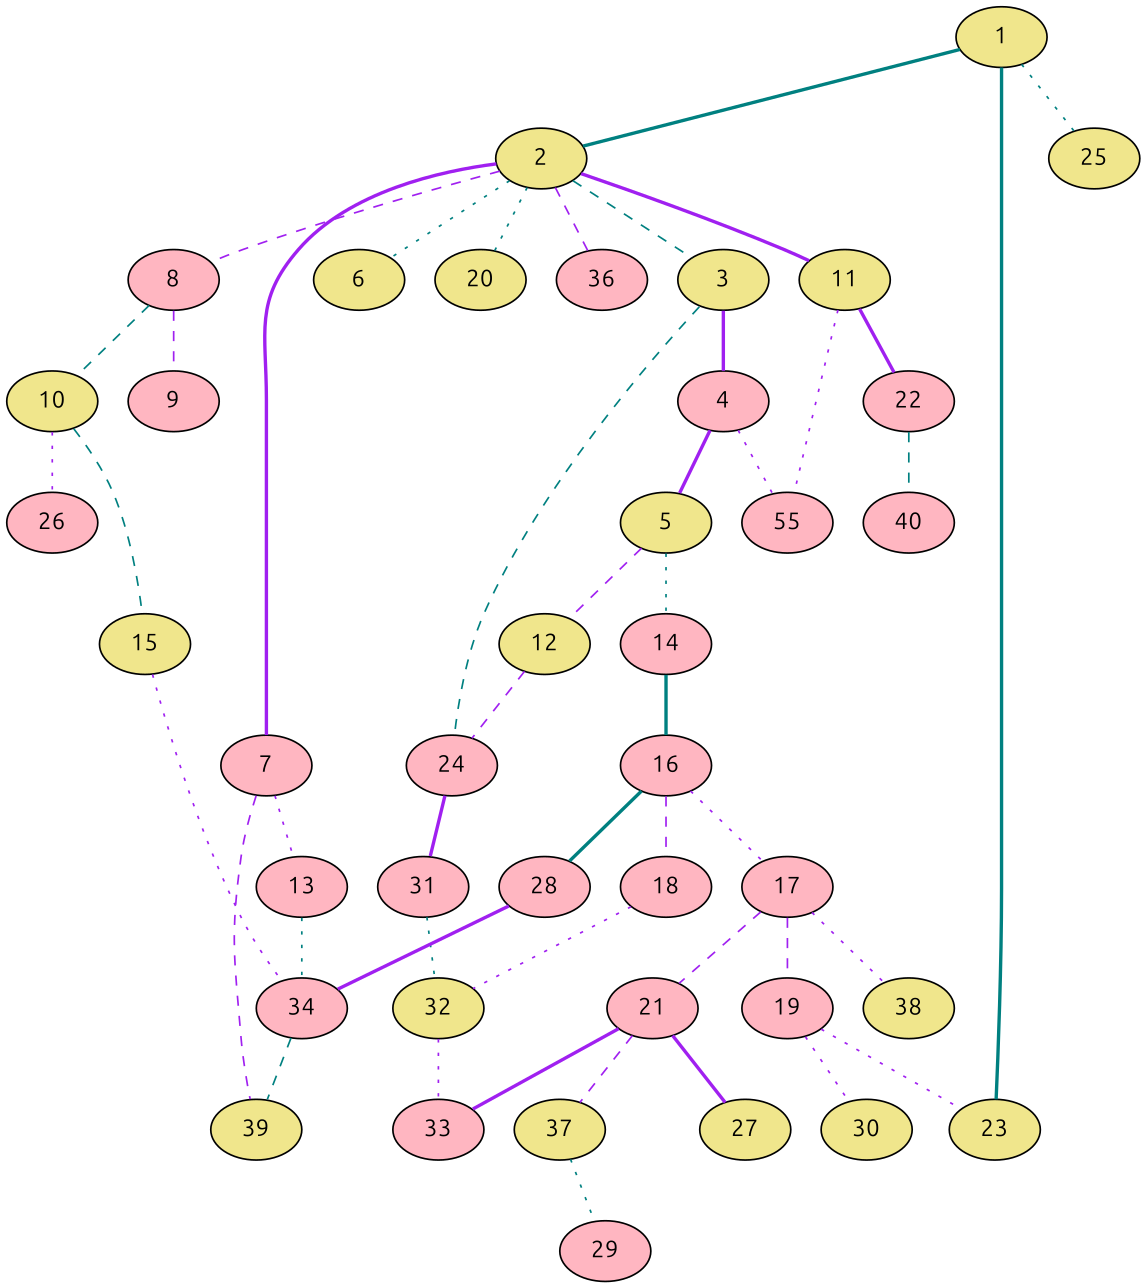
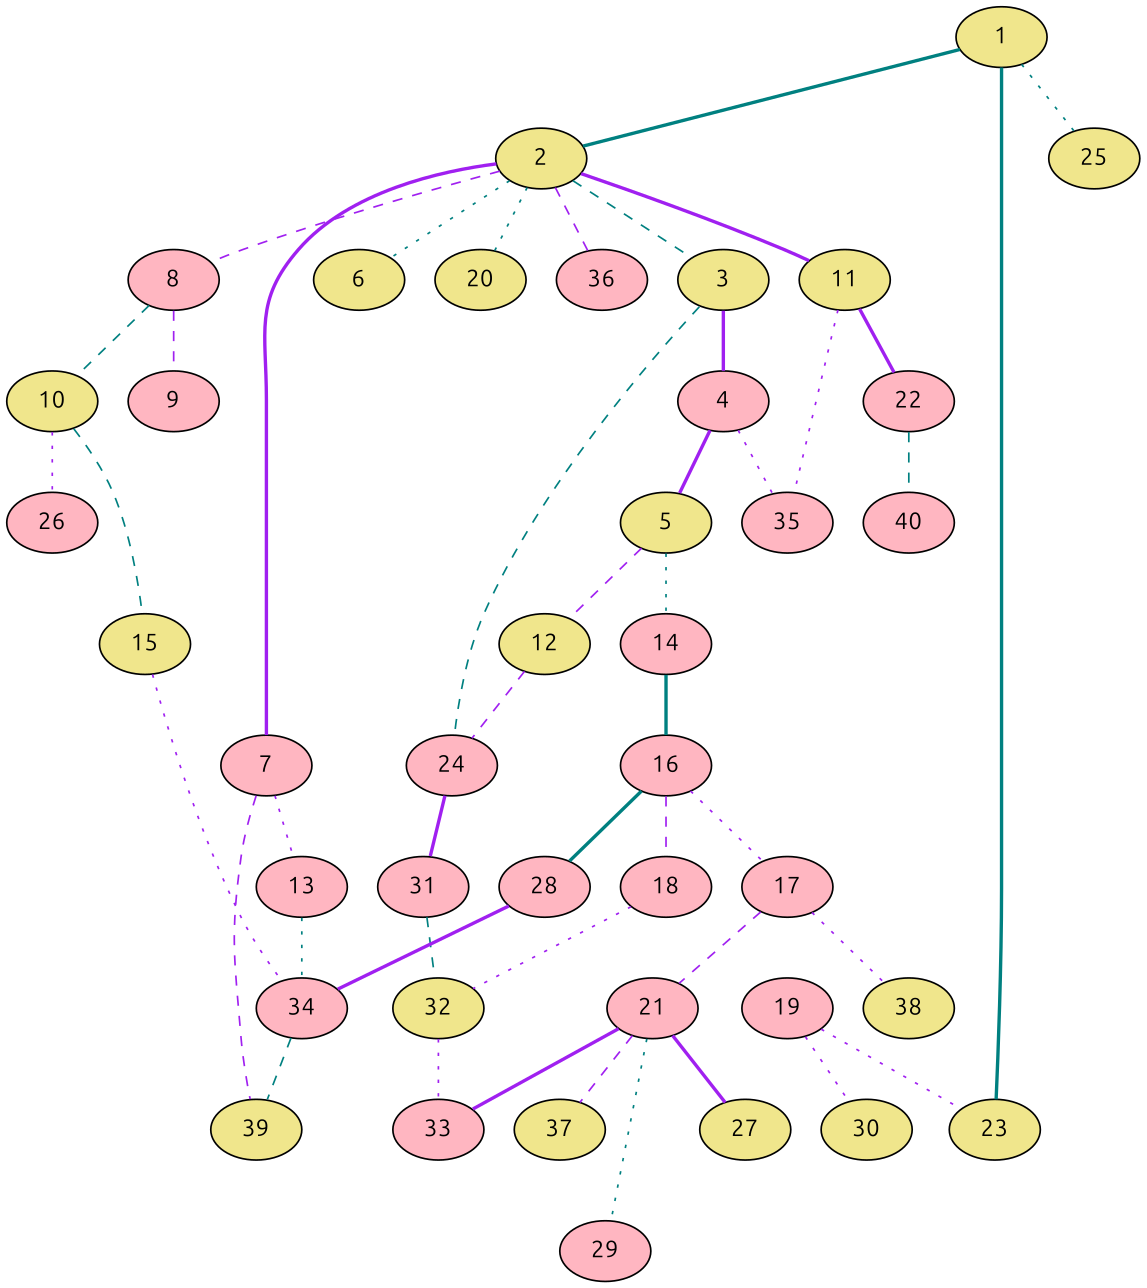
node "55": label "55" -> "35"
edge "17" -- "19": removed
edge "31" -- "32": style dotted -> dashed
edge "37" -- "29": now "21" -- "29"
